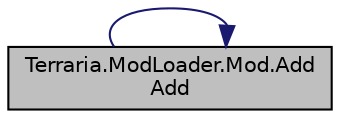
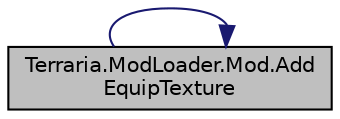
node "Terraria.ModLoader.Mod.Add Add": label "Terraria.ModLoader.Mod.Add Add" -> "Terraria.ModLoader.Mod.Add EquipTexture"
